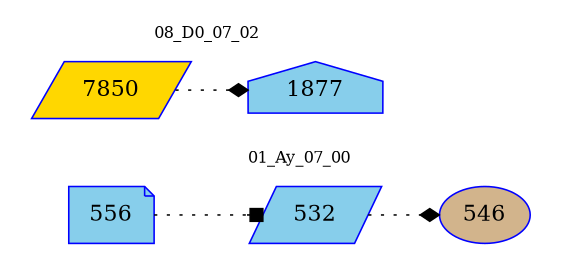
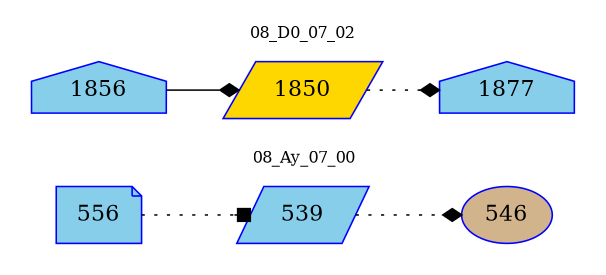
node "1856": added
node "7850": label "7850" -> "1850"
cluster "01_Ay_07_00": label "01_Ay_07_00" -> "08_Ay_07_00"
node "532": label "532" -> "539"
